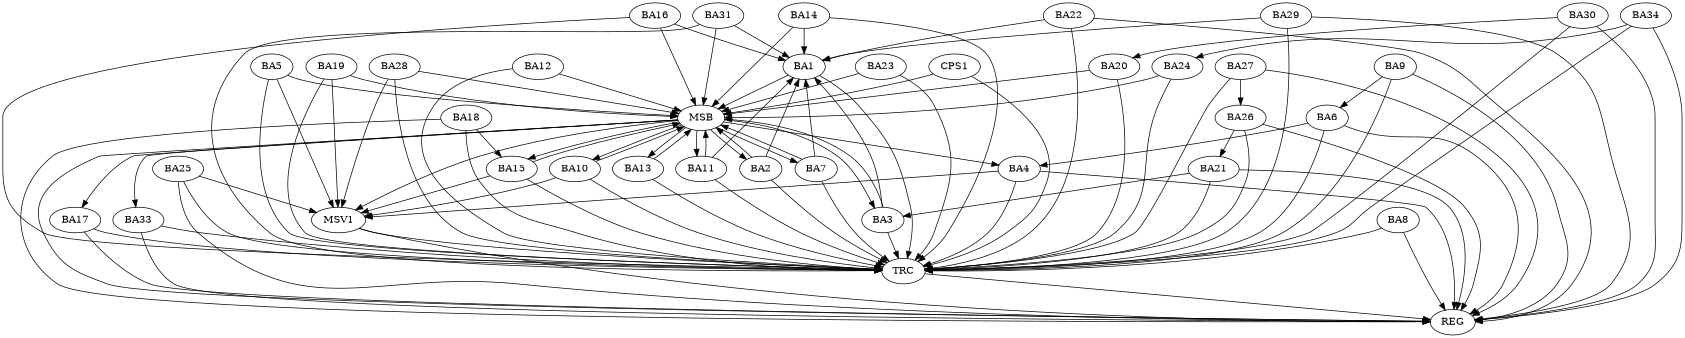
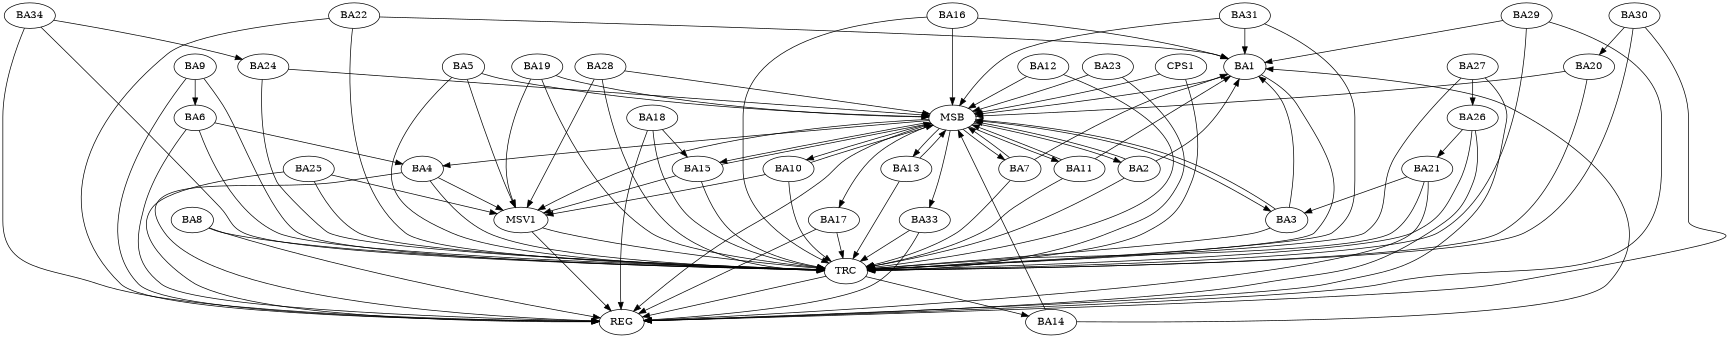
edge "BA14" -> "TRC": reversed
